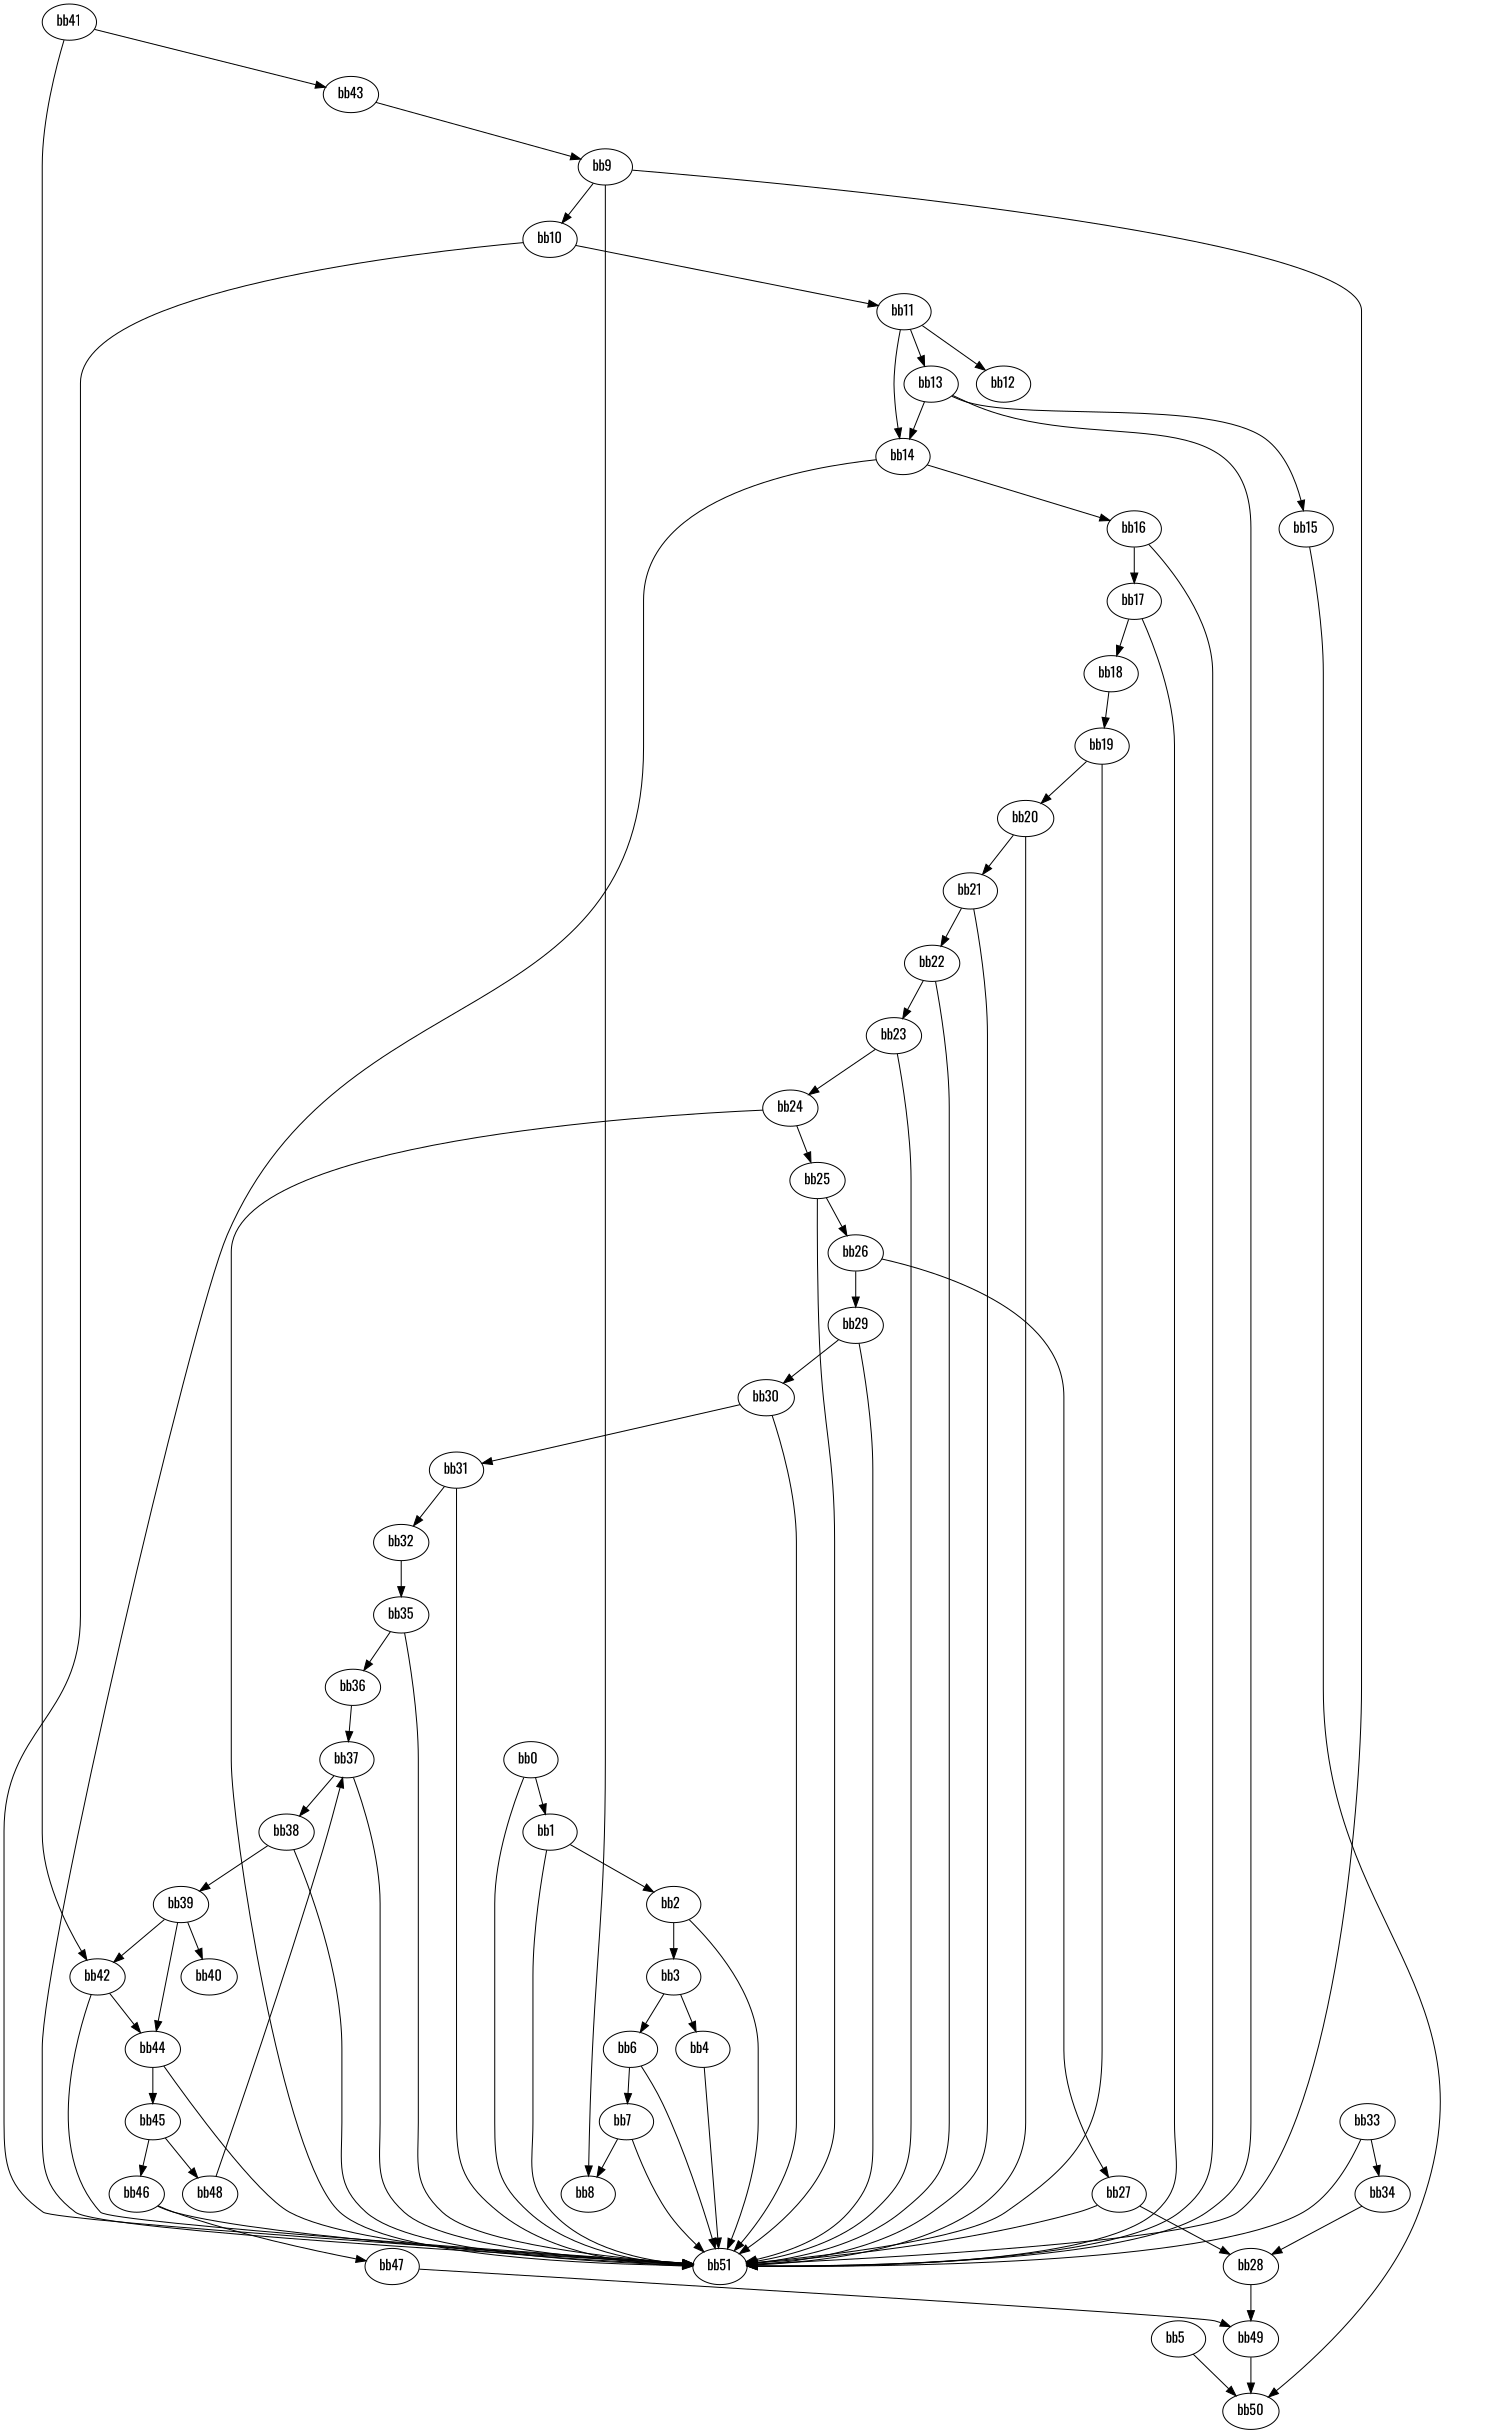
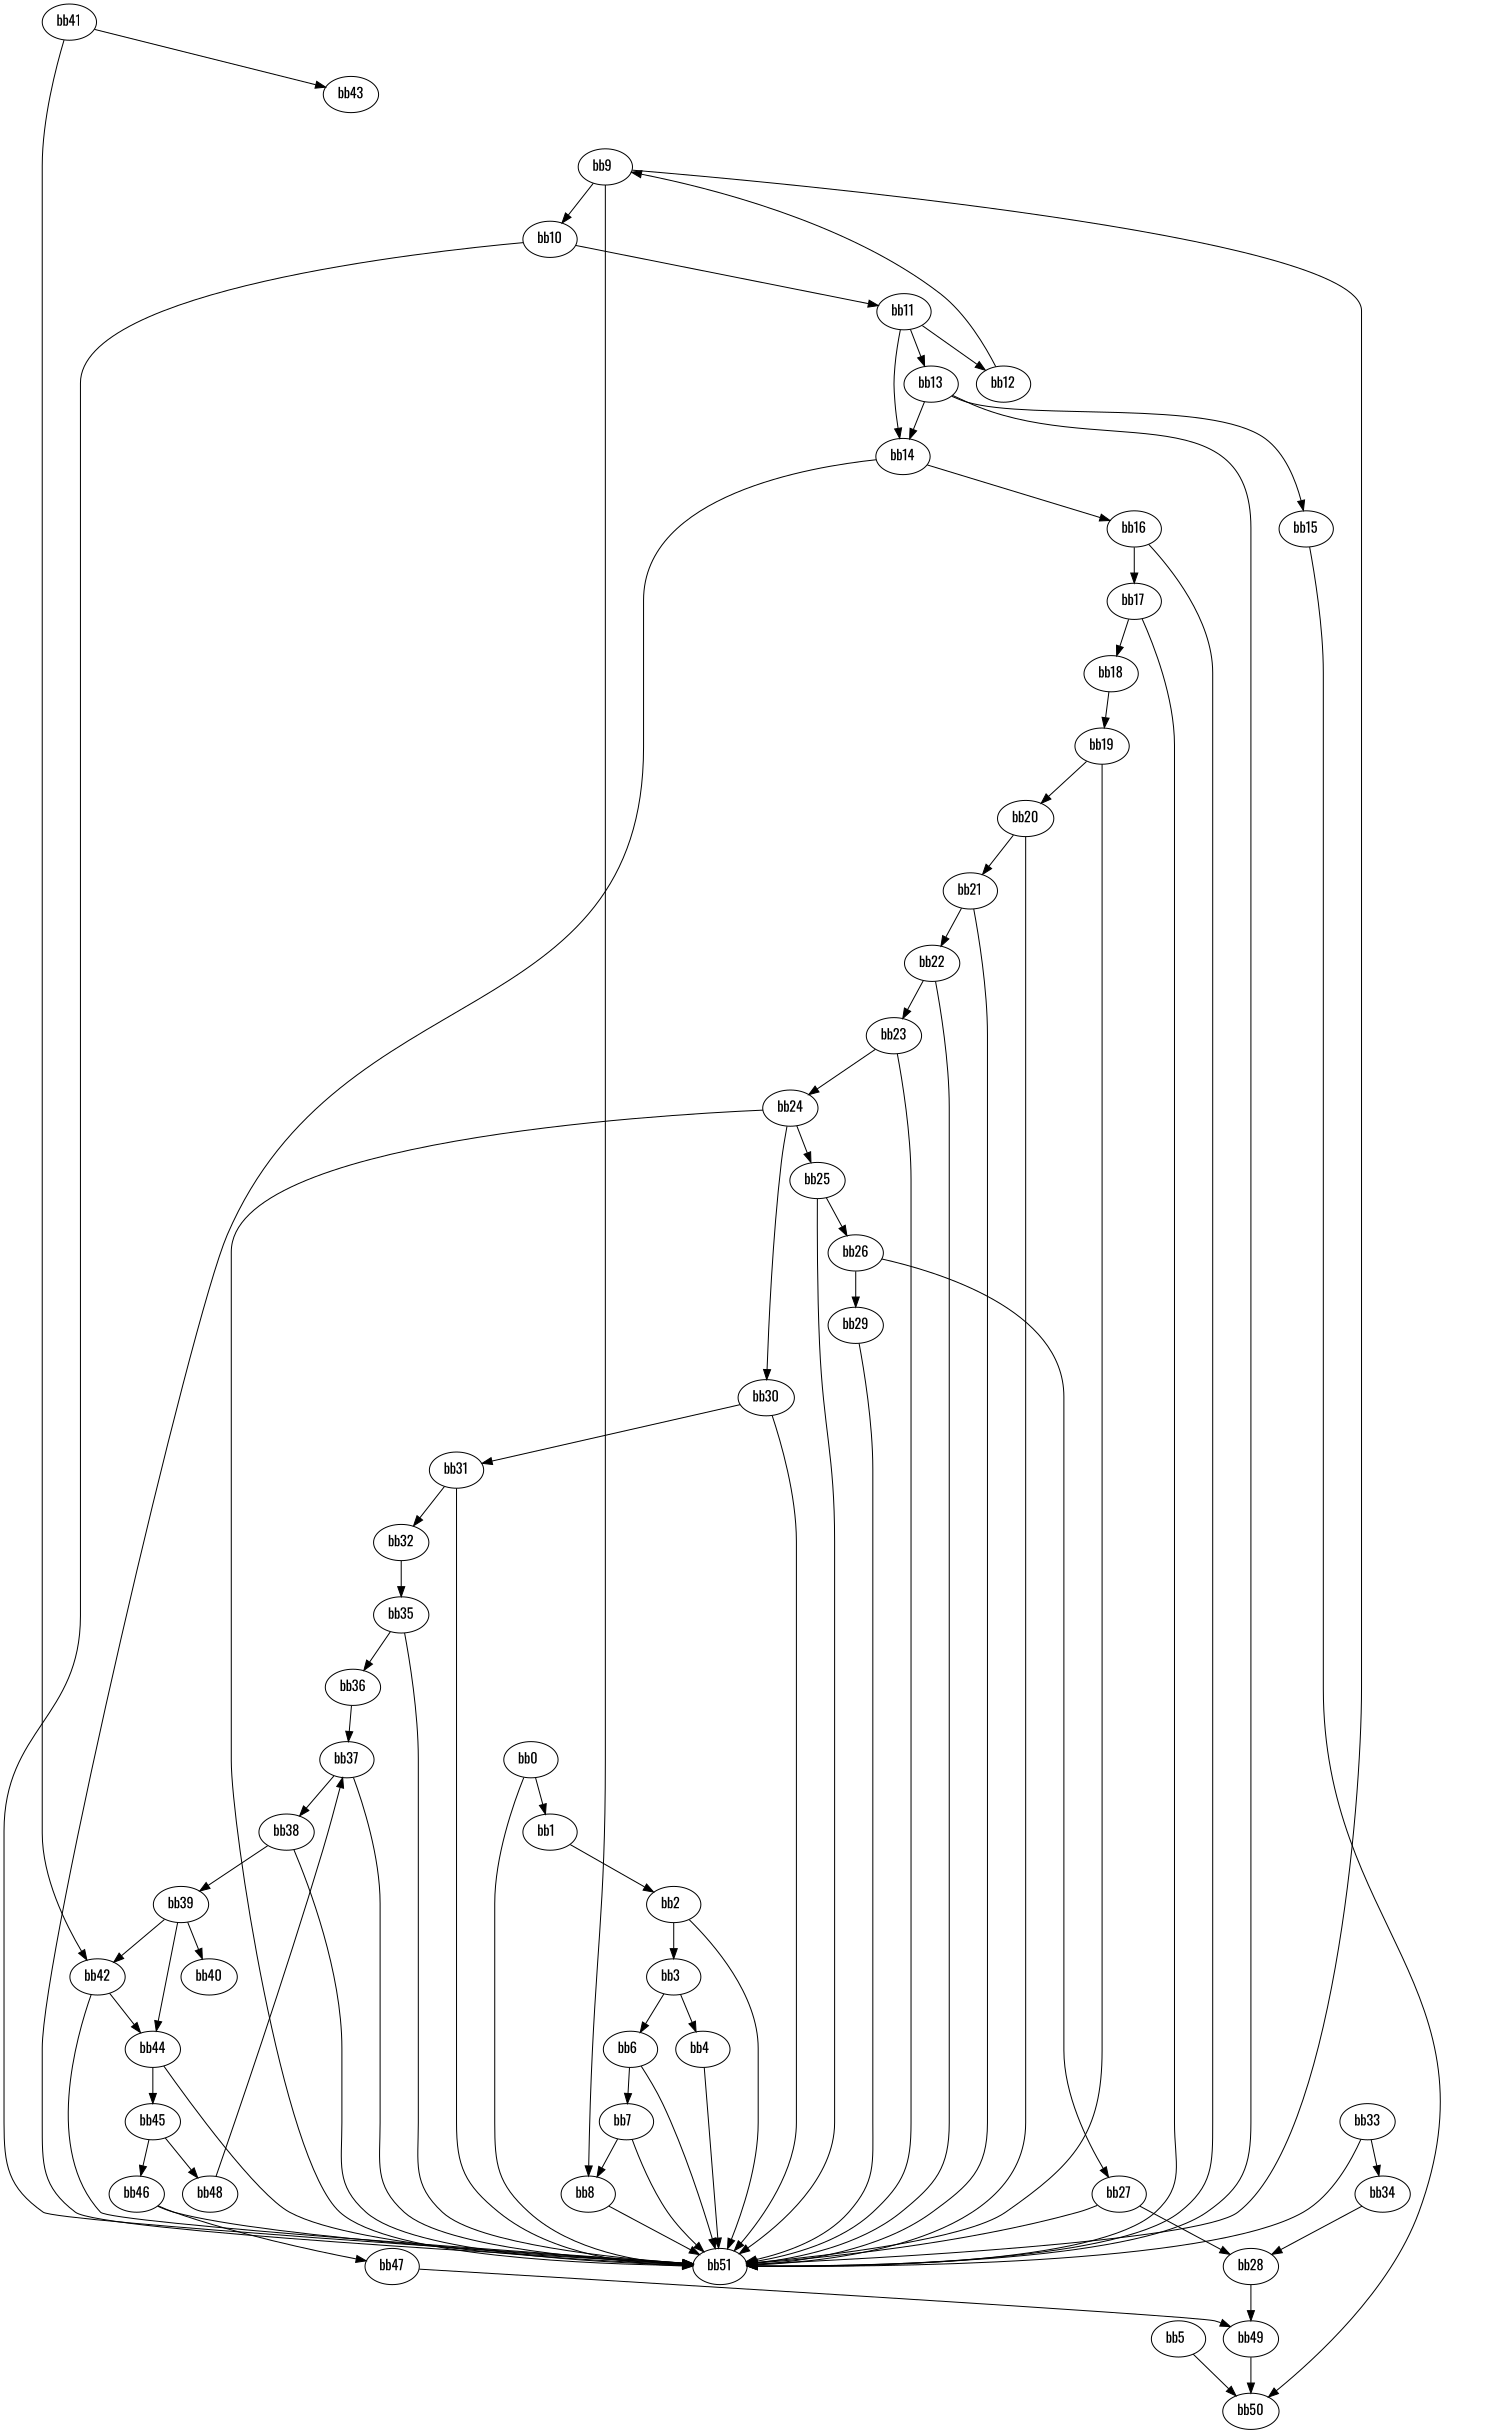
edge "bb43" -> "bb9": now "bb12" -> "bb9"
edge "bb29" -> "bb30": now "bb24" -> "bb30"
edge "bb1" -> "bb51": now "bb8" -> "bb51"
